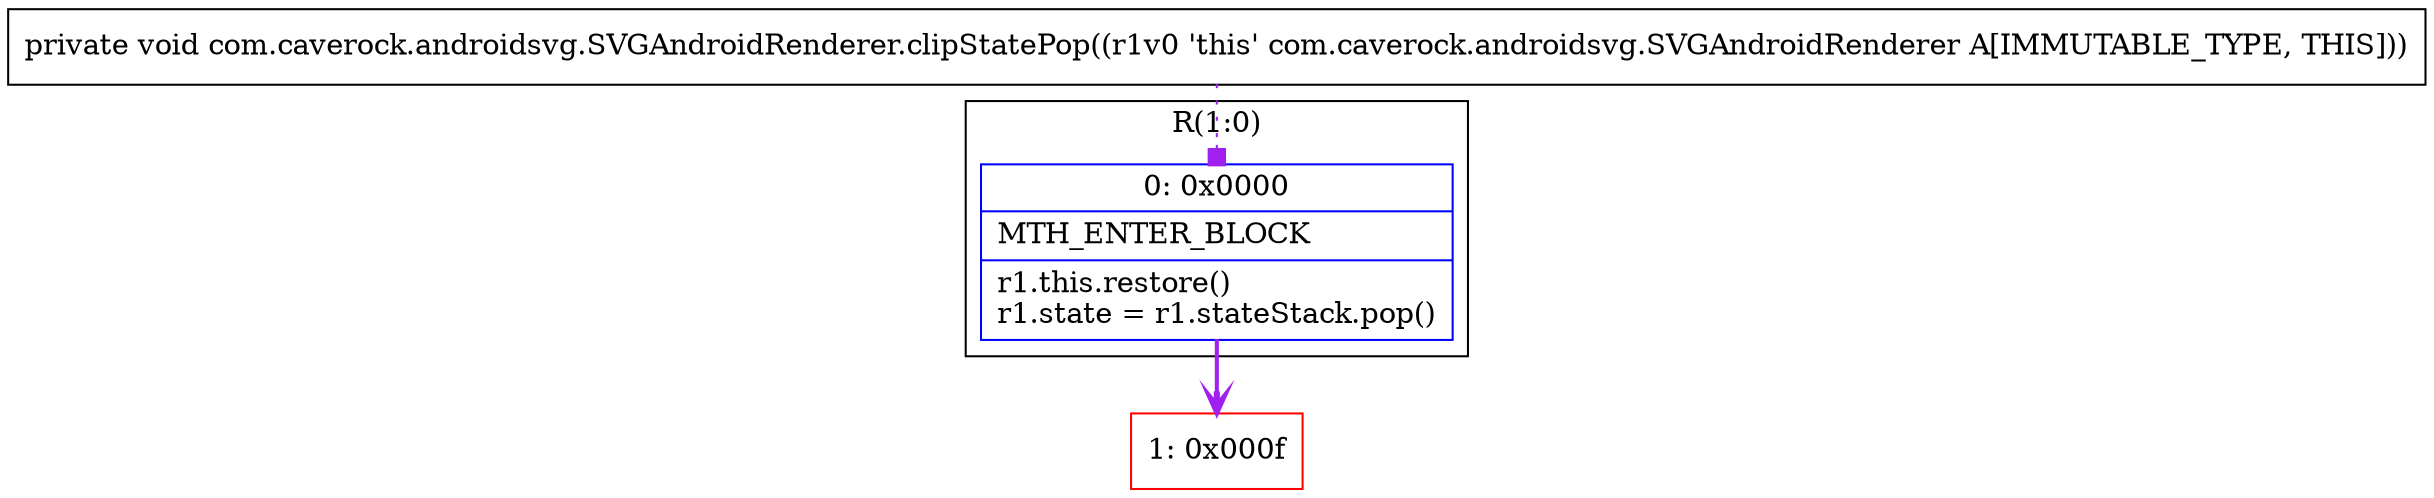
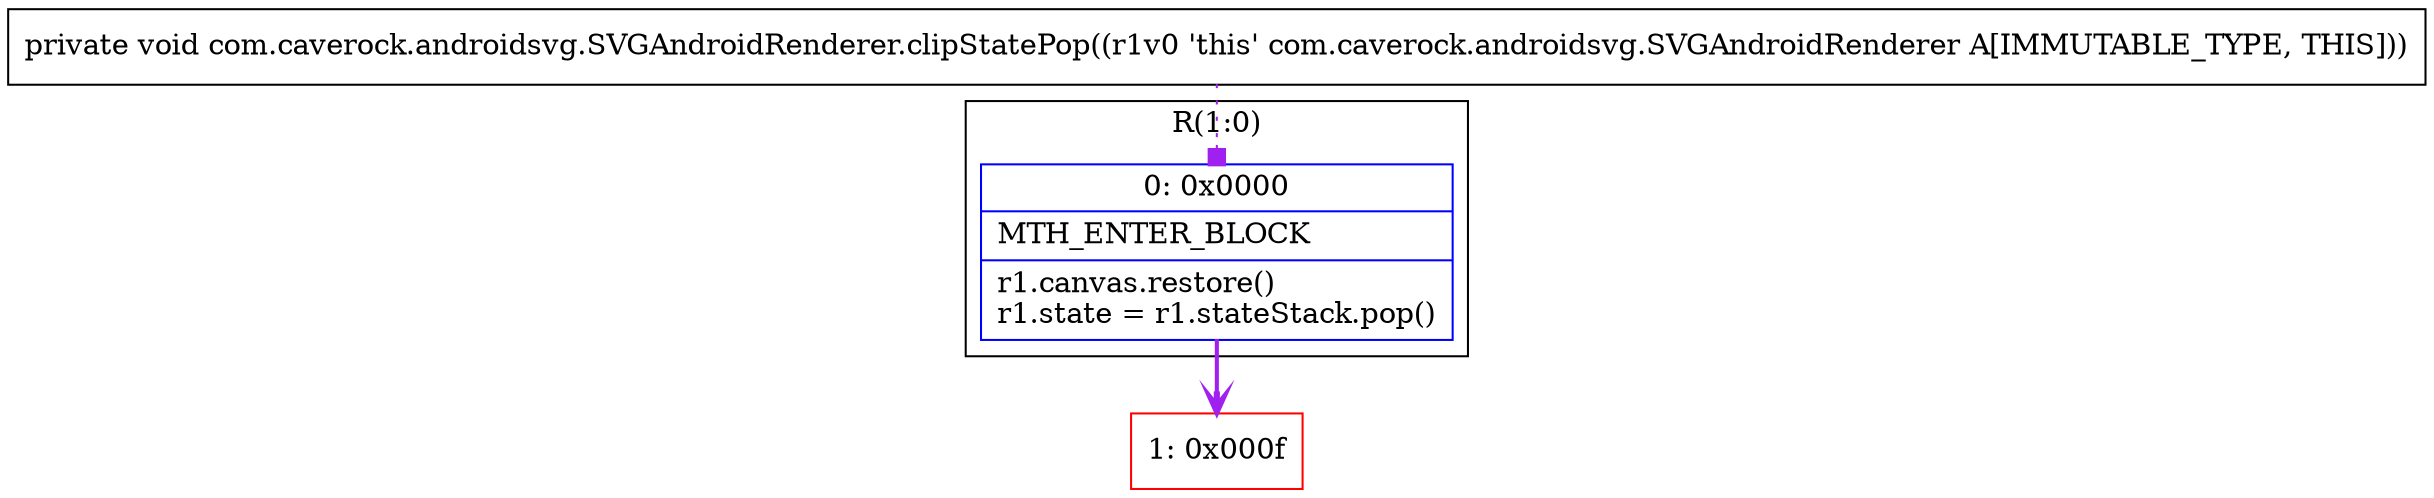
node "0: 0x0000": text "r1.this.restore()" -> "r1.canvas.restore()"
